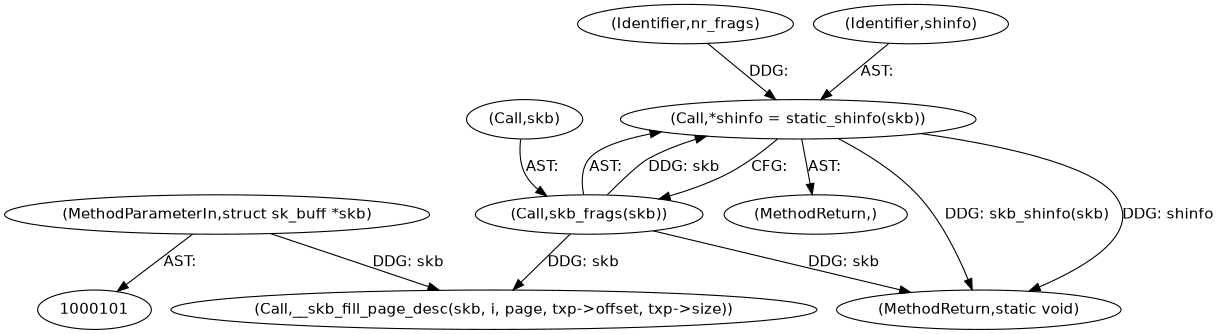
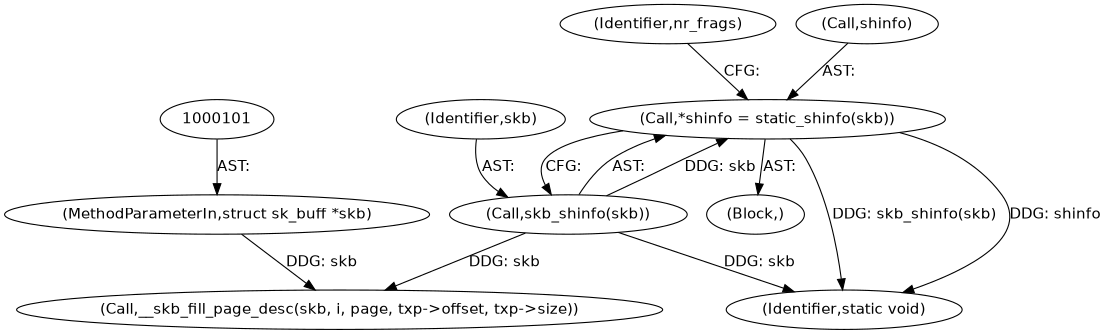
node "(Identifier,shinfo)": label "(Identifier,shinfo)" -> "(Call,shinfo)"
edge "(Identifier,nr_frags)" -> "(Call,*shinfo = static_shinfo(skb))": label "DDG: " -> "CFG: "
node "(Call,skb)": label "(Call,skb)" -> "(Identifier,skb)"
node "(Call,skb_frags(skb))": label "(Call,skb_frags(skb))" -> "(Call,skb_shinfo(skb))"
node "(MethodReturn,)": label "(MethodReturn,)" -> "(Block,)"
edge "(MethodParameterIn,struct sk_buff *skb)" -> "1000101": reversed
node "(MethodReturn,static void)": label "(MethodReturn,static void)" -> "(Identifier,static void)"
